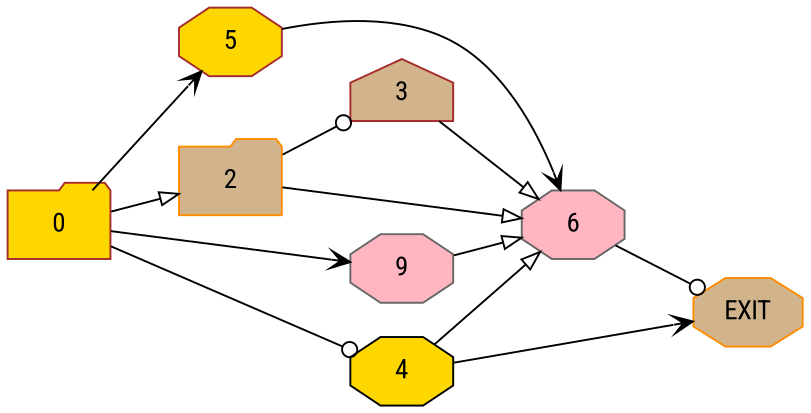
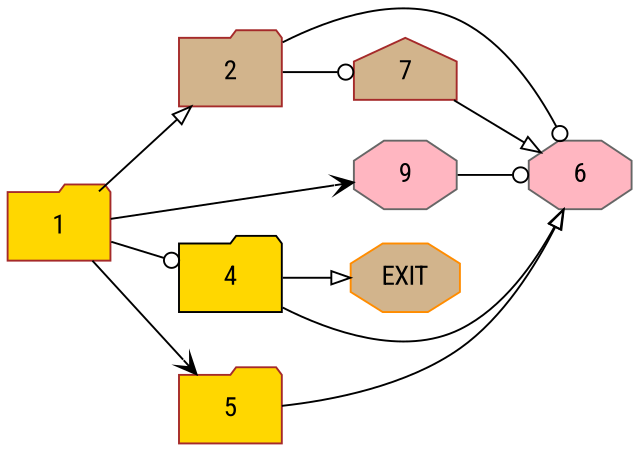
edge "5" -> "6": arrowhead vee -> onormal
node "5": shape octagon -> folder
node "3": label "3" -> "7"
node "2": color darkorange -> brown
edge "2" -> "6": arrowhead onormal -> odot
node "0": label "0" -> "1"
edge "9" -> "6": arrowhead onormal -> odot
edge "6" -> "EXIT": removed
edge "4" -> "EXIT": arrowhead vee -> onormal
node "4": shape octagon -> folder
